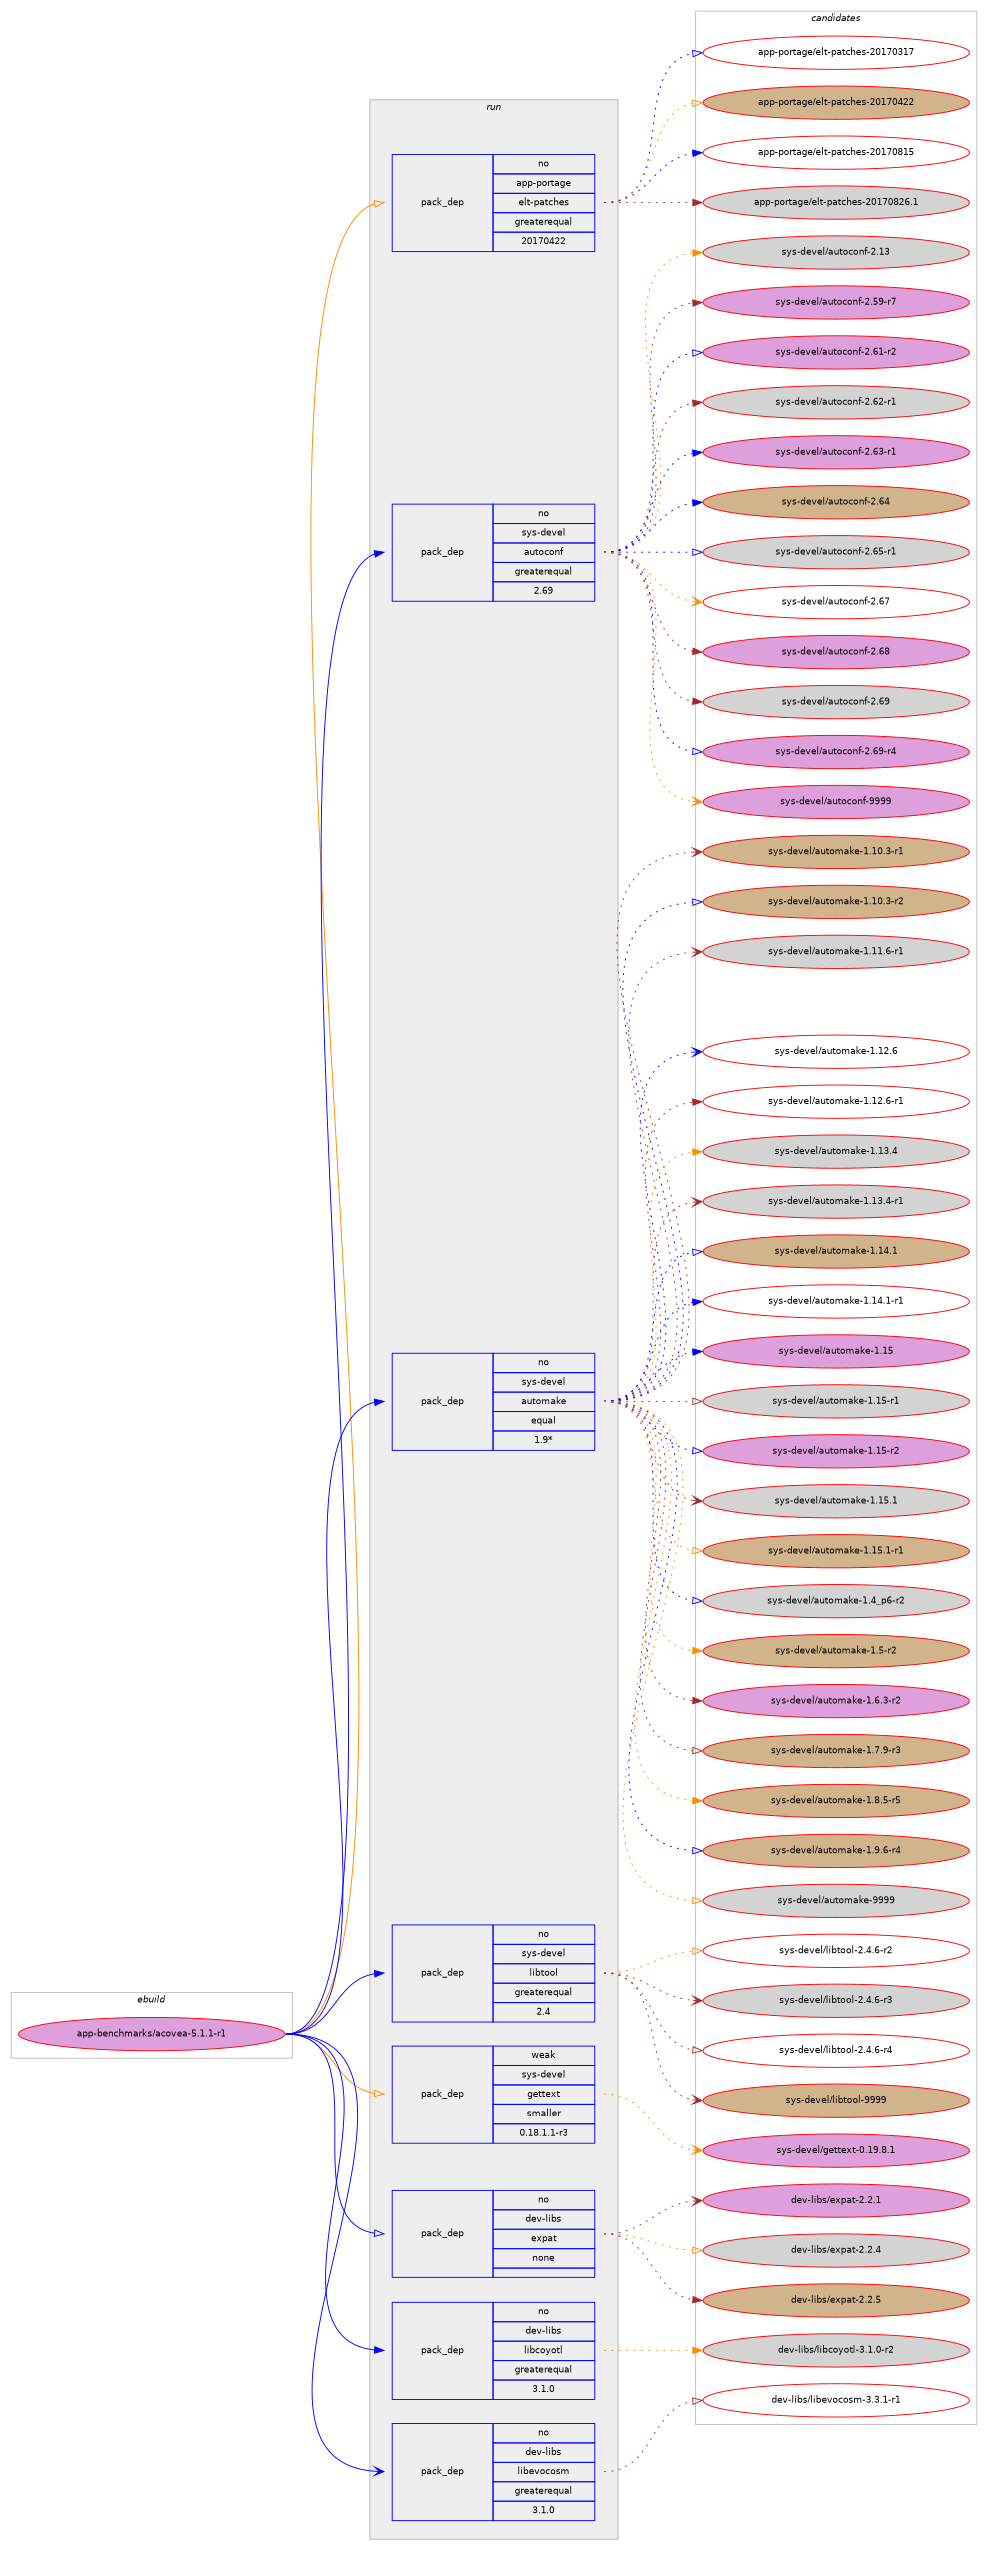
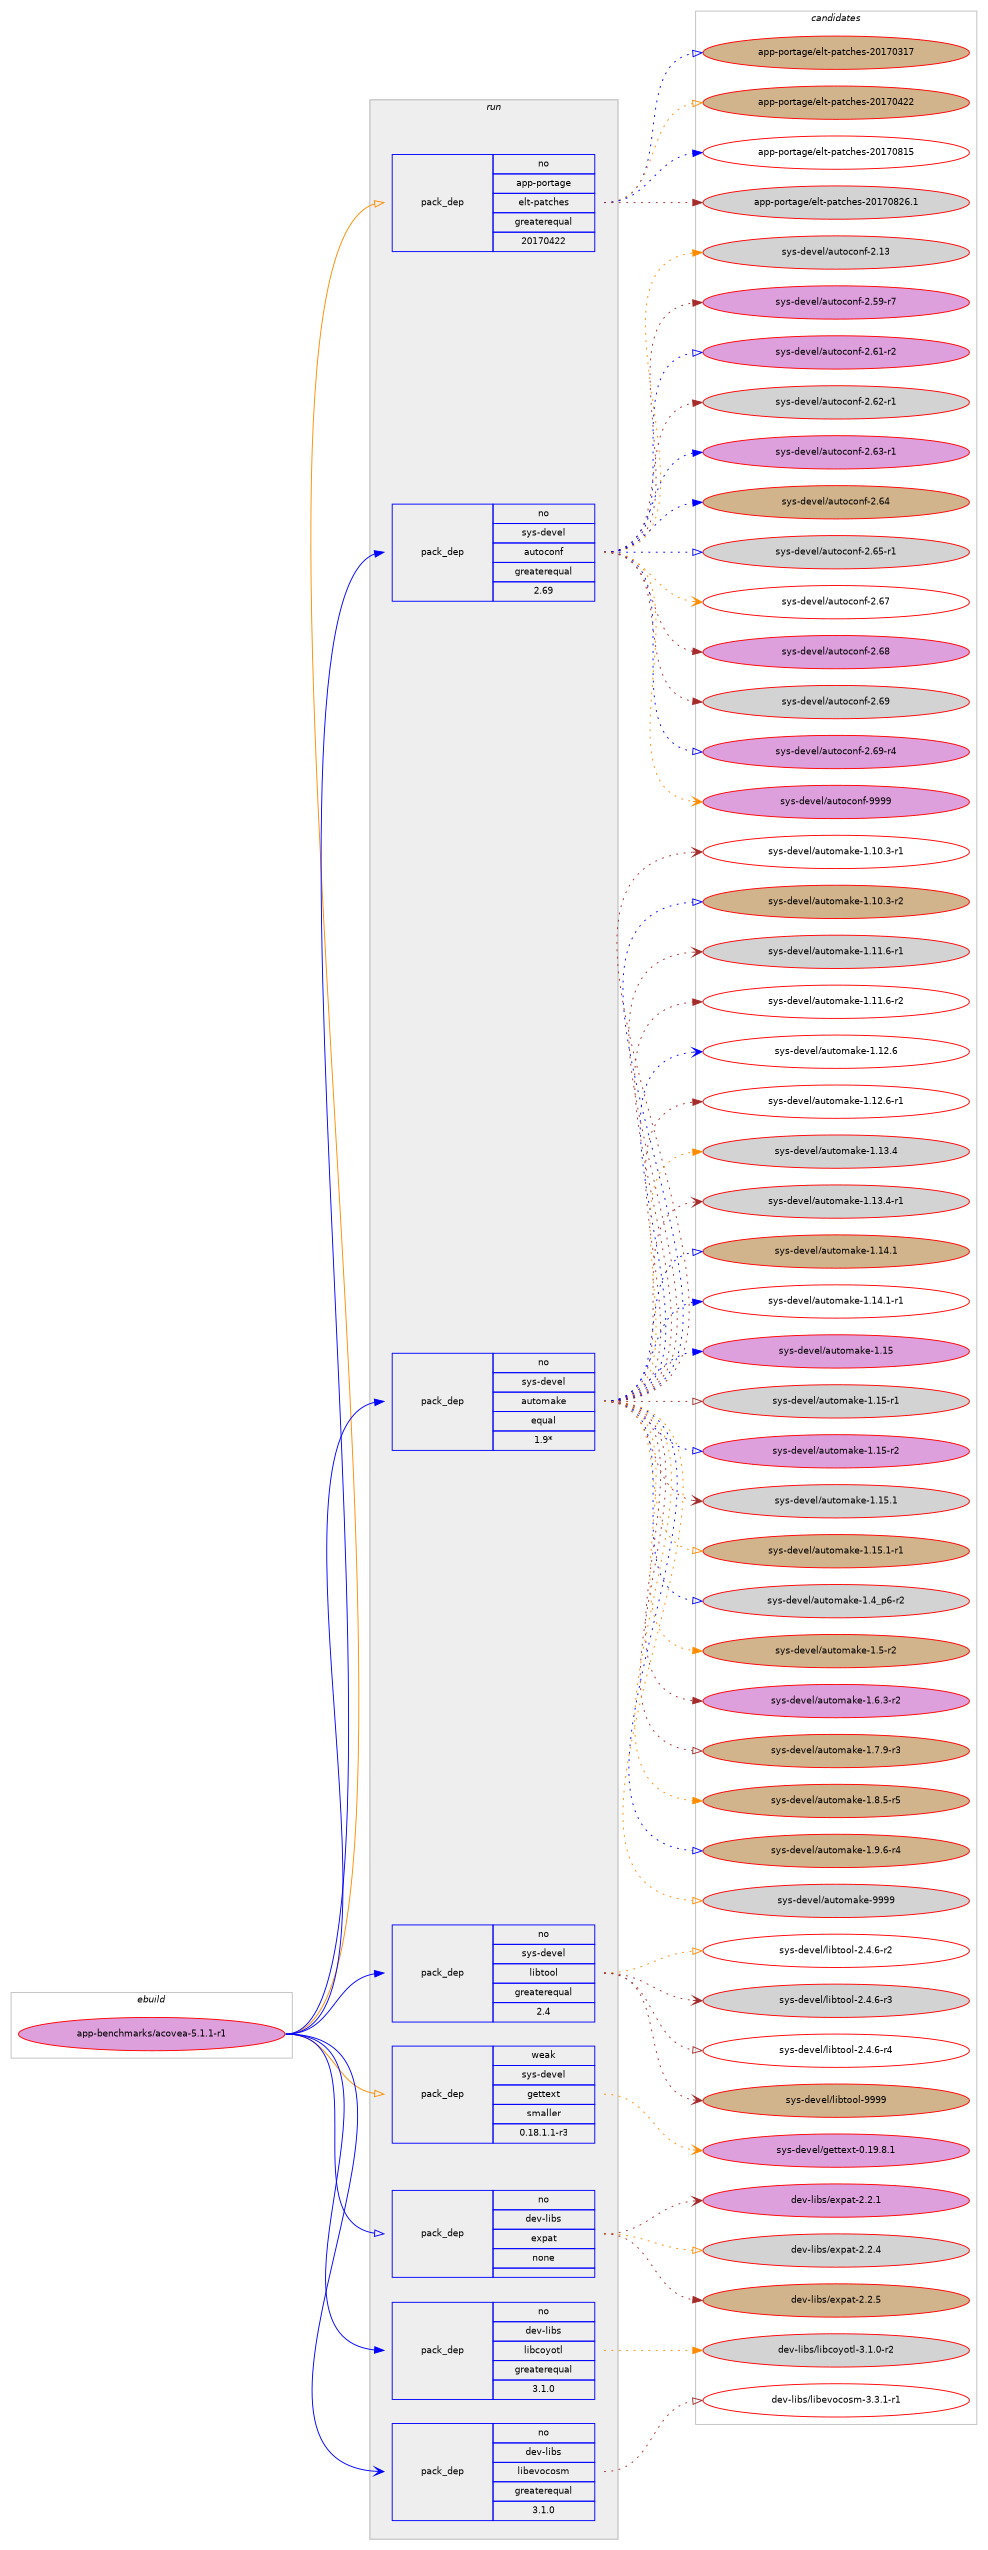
node "app-portage/elt-patches-20170317": fillcolor white -> tan
node "sys-devel/automake-1.10.3-r1": fillcolor tan -> white
node "sys-devel/automake-1.11.6-r2": added
